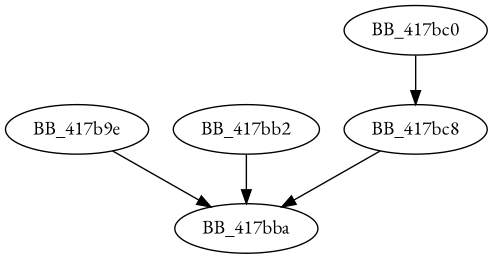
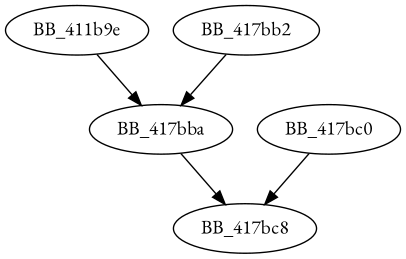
node "BB_417b9e": label "BB_417b9e" -> "BB_411b9e"
edge "BB_417bc8" -> "BB_417bba": reversed
